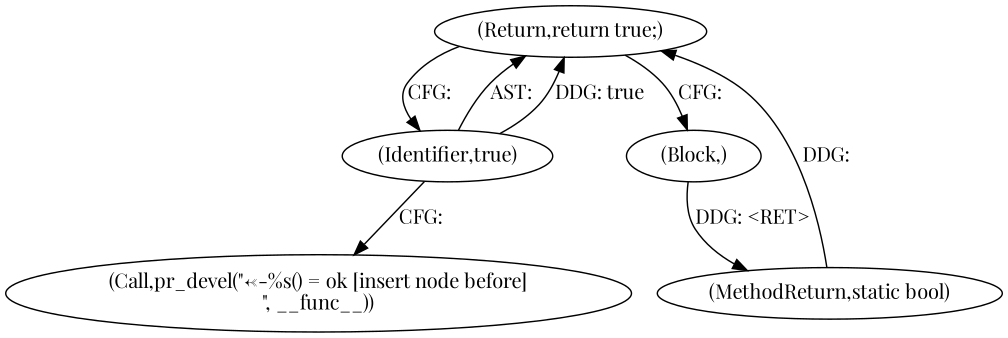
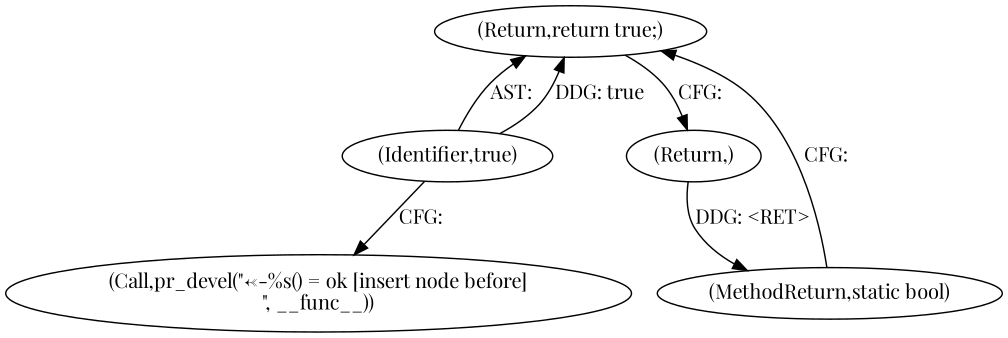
edge "(Return,return true;)" -> "(Identifier,true)": removed, label "CFG:"
node "(Block,)": label "(Block,)" -> "(Return,)"
edge "(MethodReturn,static bool)" -> "(Return,return true;)": label "DDG: " -> "CFG: "
